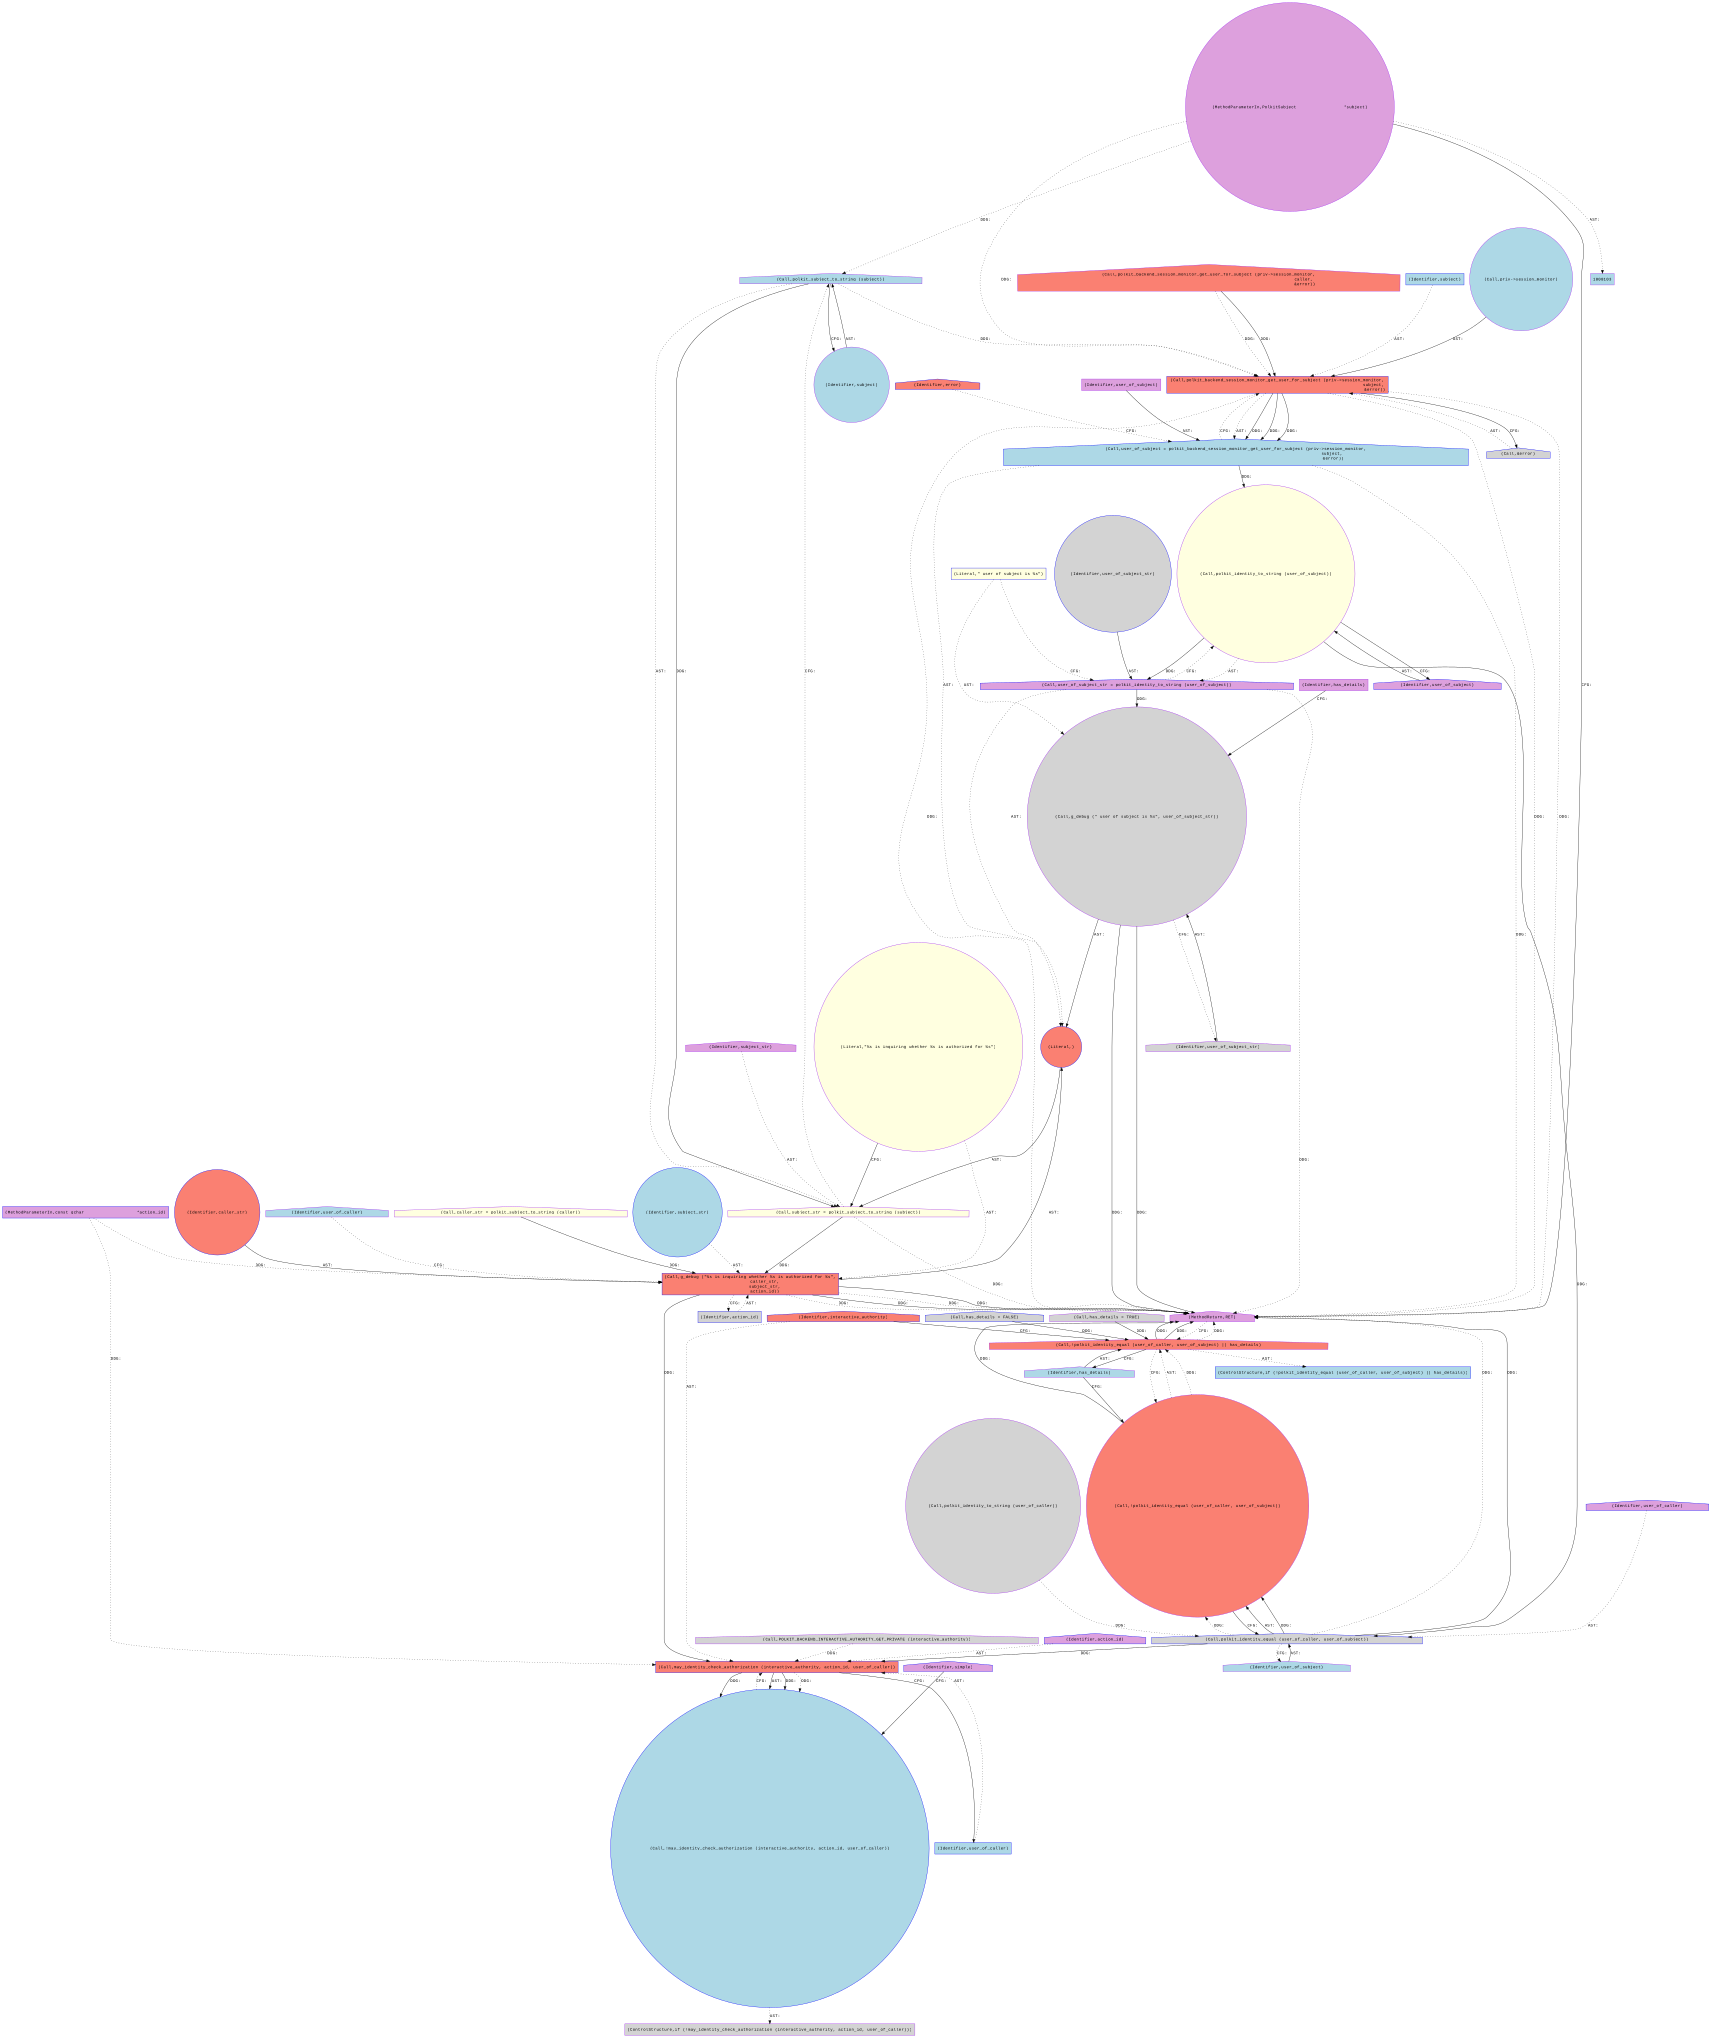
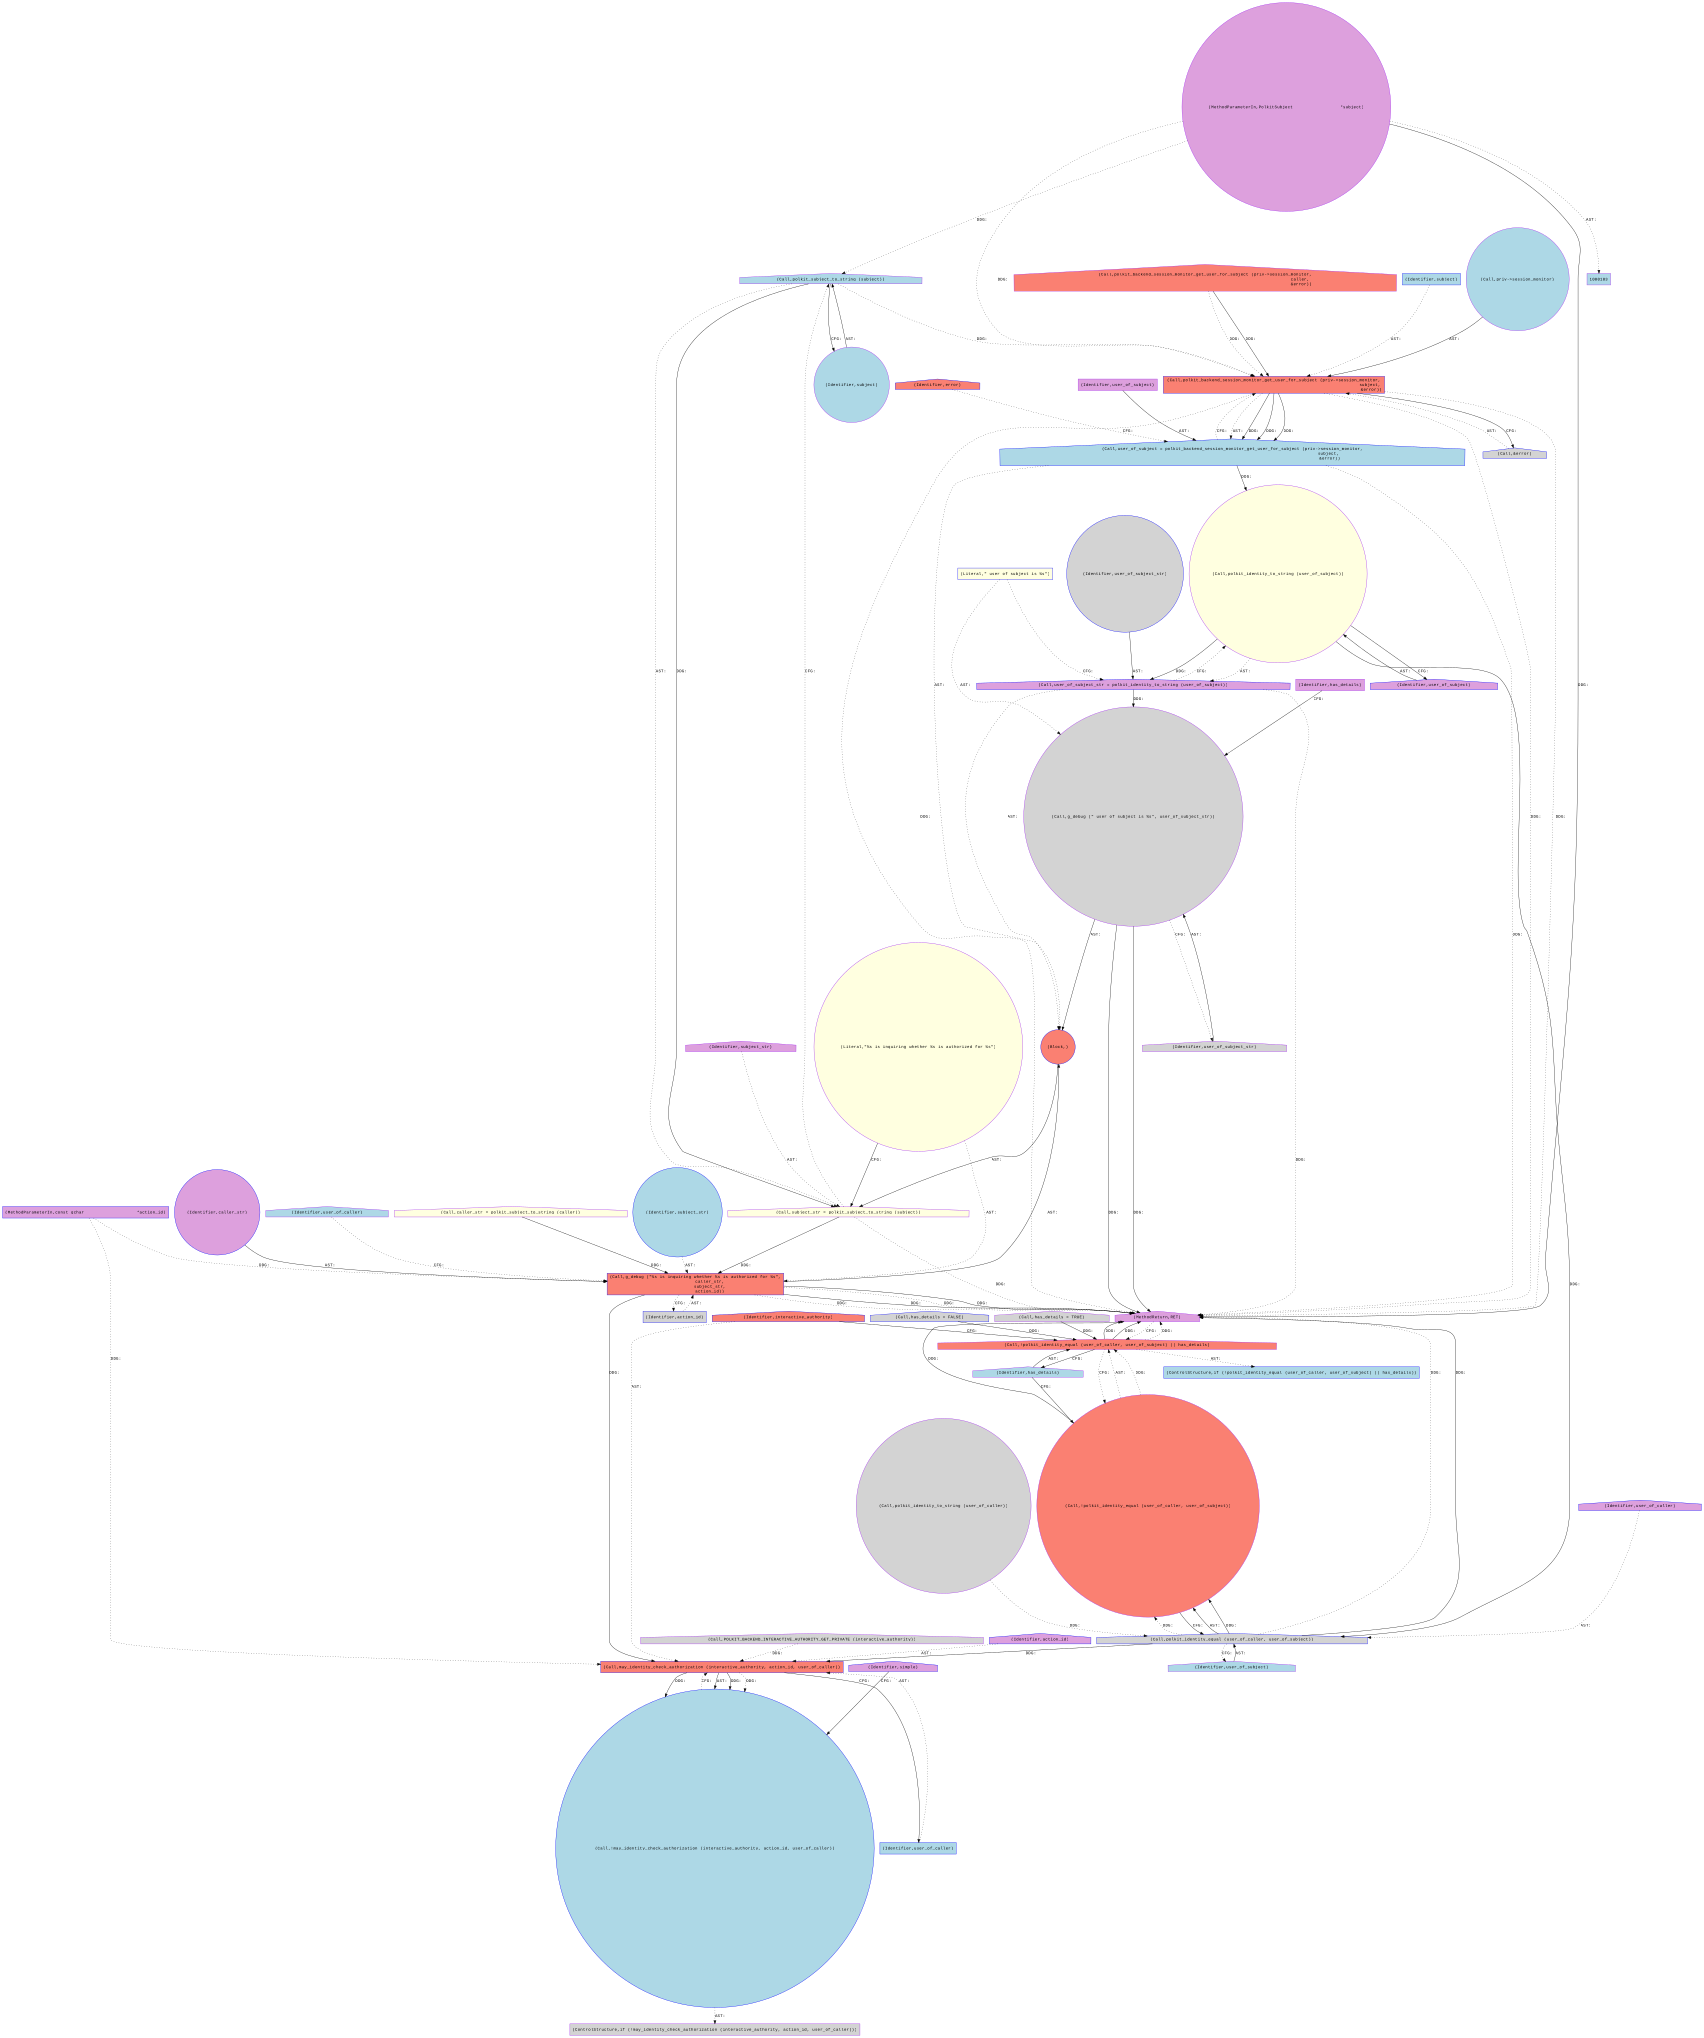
edge "(MethodParameterIn,PolkitSubject                  *subject)" -> "(MethodReturn,RET)": label "CFG: " -> "DDG: "
node "(Literal,)": label "(Literal,)" -> "(Block,)"
node "(Identifier,caller_str)": fillcolor salmon -> plum
